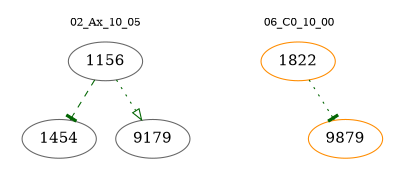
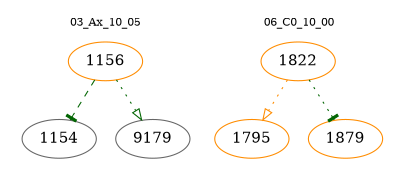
cluster "02_Ax_10_05": label "02_Ax_10_05" -> "03_Ax_10_05"
node "1156": color gray40 -> darkorange
node "1454": label "1454" -> "1154"
node "1795": added
node "9879": label "9879" -> "1879"
